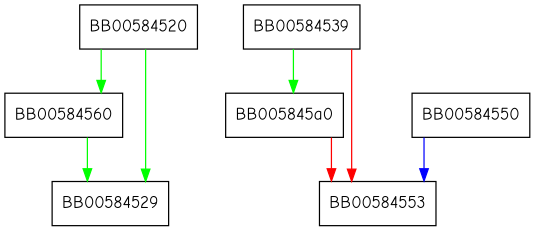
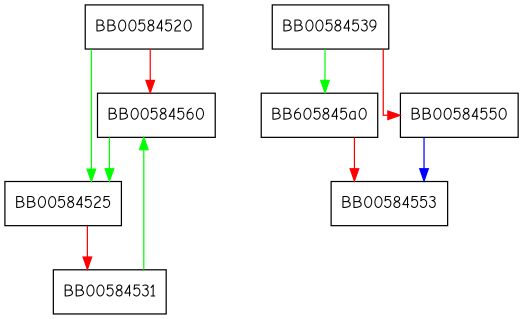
edge "BB00584520" -> "BB00584560": color green -> red
edge "BB00584539" -> "BB00584553": now "BB00584539" -> "BB00584550"
node "BB005845a0": label "BB005845a0" -> "BB605845a0"
node "BB00584529": label "BB00584529" -> "BB00584525"
node "BB00584531": added
